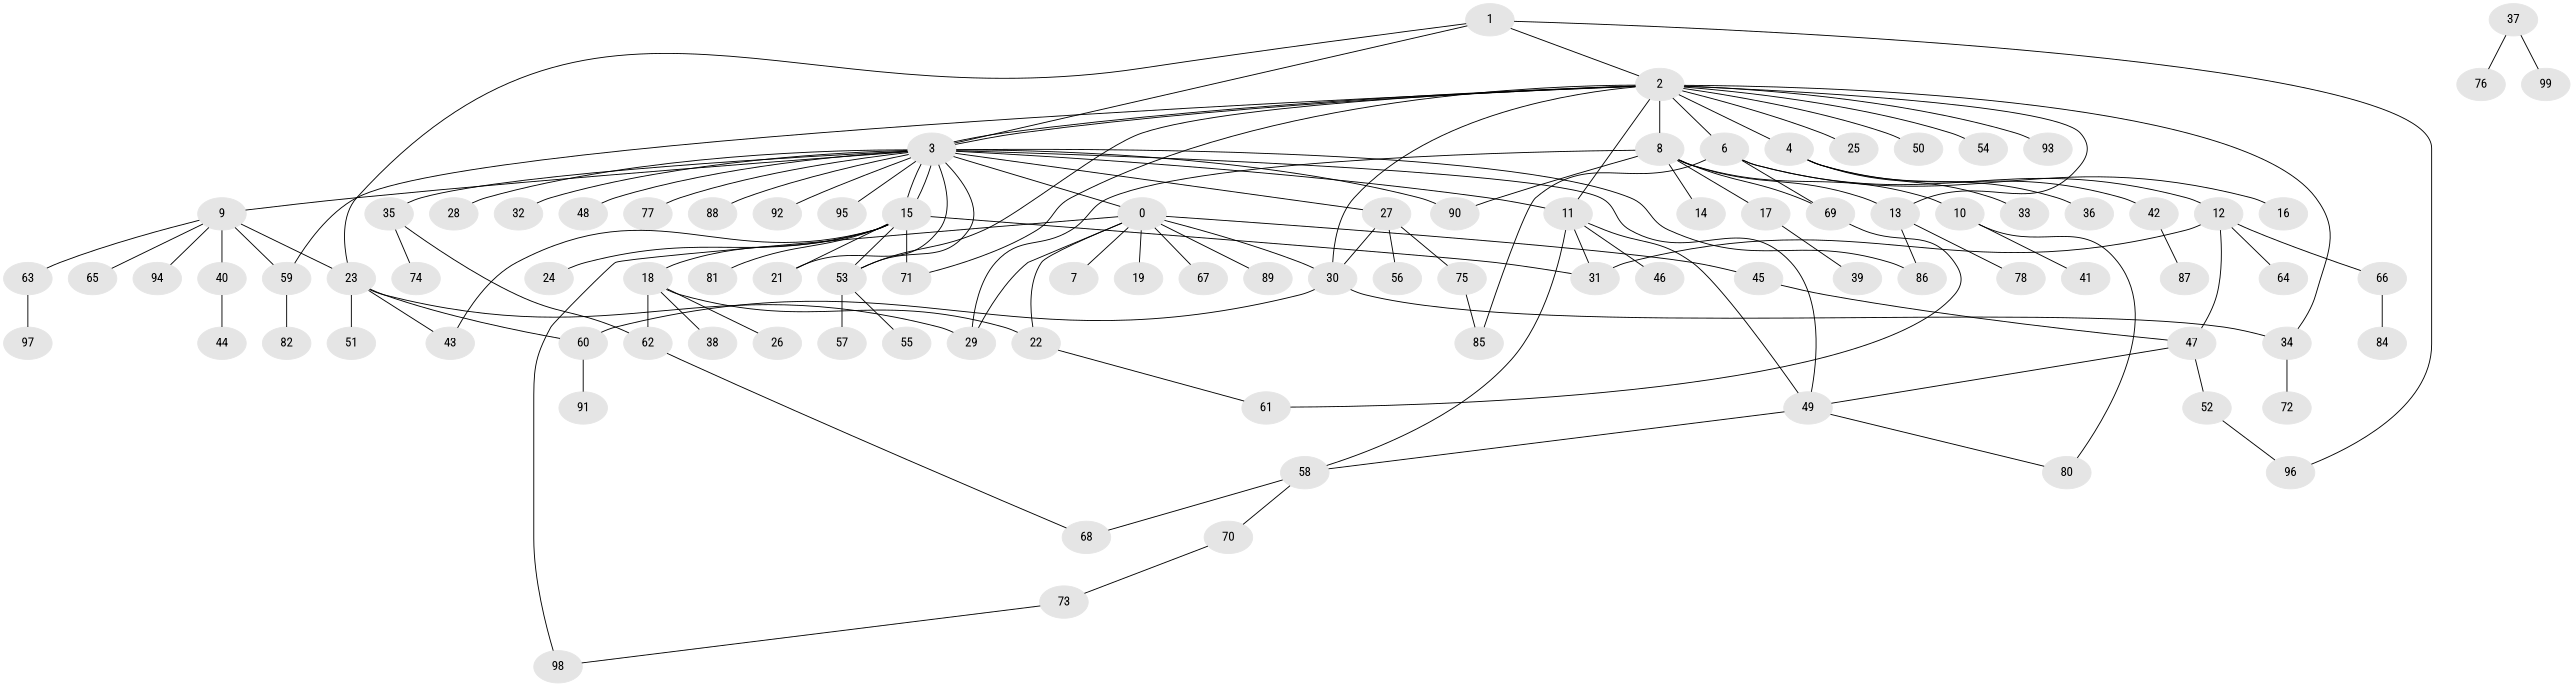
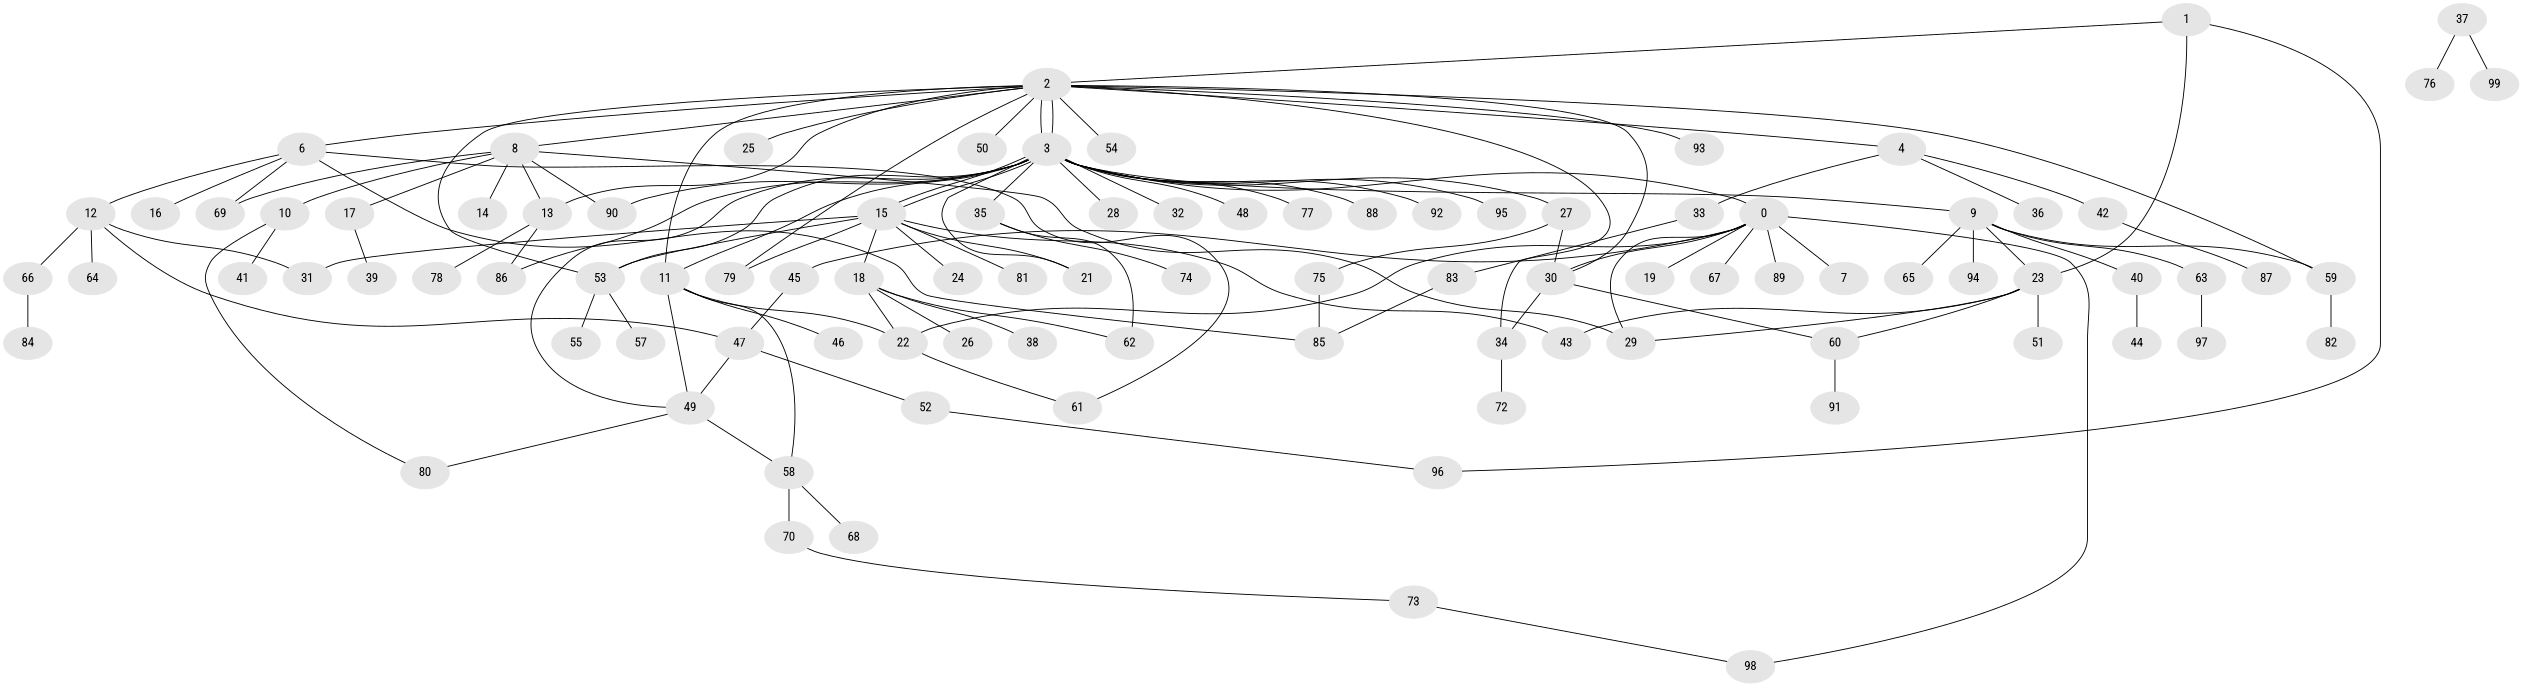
edge "1" -- "3": removed
edge "11" -- "31": now "11" -- "22"
node "71": label "71" -> "79"
node "56": removed
node "83": added
edge "69" -- "61": now "6" -- "61"
edge "62" -- "68": removed
